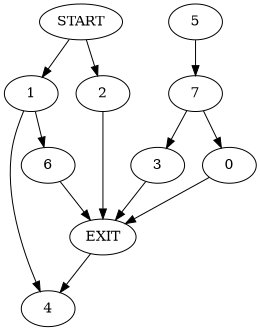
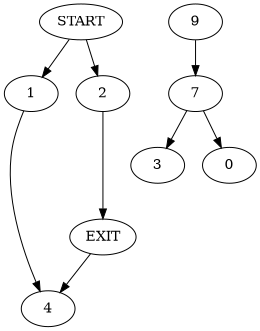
node "5": label "5" -> "9"
node "6": removed
edge "3" -> "EXIT": removed
edge "0" -> "EXIT": removed
